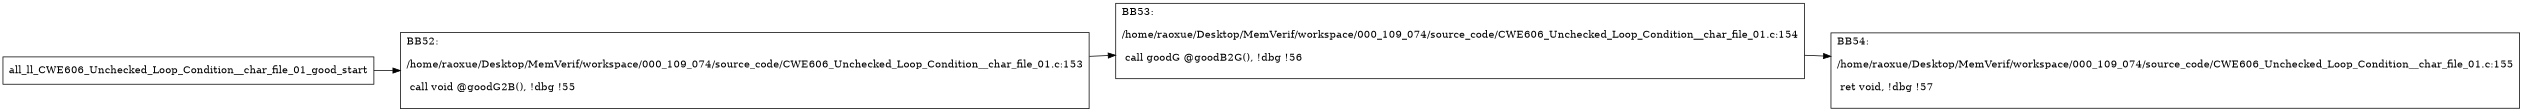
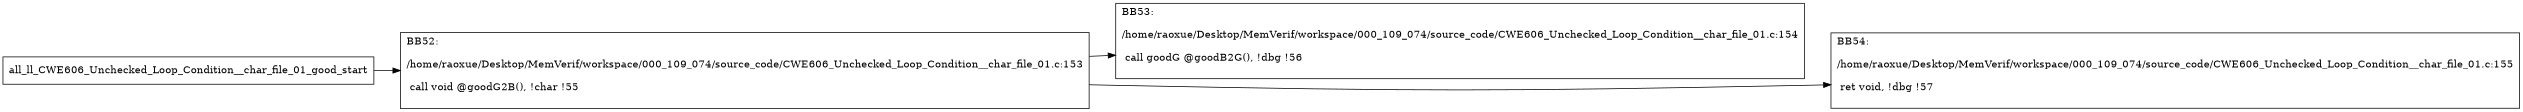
edge "BB53:" -> "BB54:": now "BB52:" -> "BB54:"
node "BB52:": text "call void @goodG2B(), !dbg !55" -> "call void @goodG2B(), !char !55"
